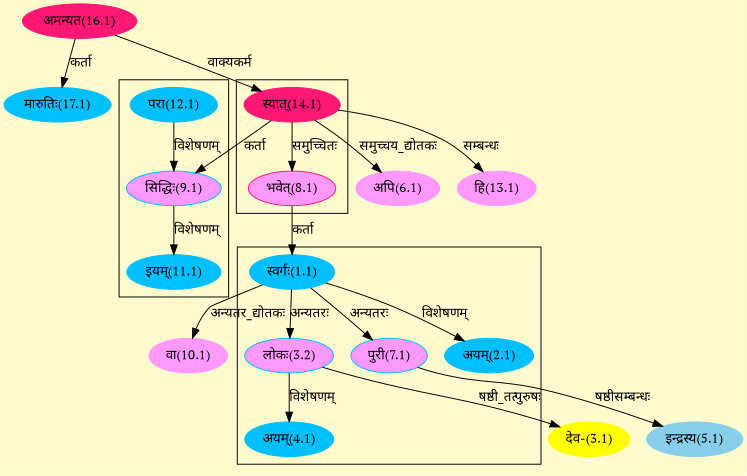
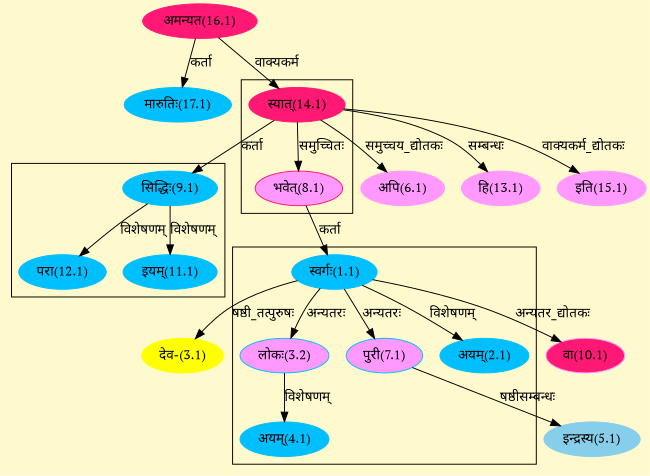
edge "परा(12.1)" -> "सिद्धिः(9.1)": reversed
node "सिद्धिः(9.1)": fillcolor #ff99ff -> #00bfff
node "इति(15.1)": added
node "वा(10.1)": fillcolor #ff99ff -> #ff1975
edge "लोकः(3.2)" -> "देव-(3.1)": now "स्वर्गः(1.1)" -> "देव-(3.1)"
